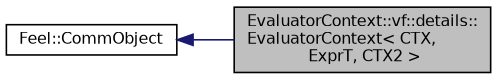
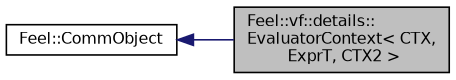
node "EvaluatorContext::vf::details:: EvaluatorContext< CTX, ExprT, CTX2 >": label "EvaluatorContext::vf::details:: EvaluatorContext< CTX, ExprT, CTX2 >" -> "Feel::vf::details:: EvaluatorContext< CTX, ExprT, CTX2 >"
